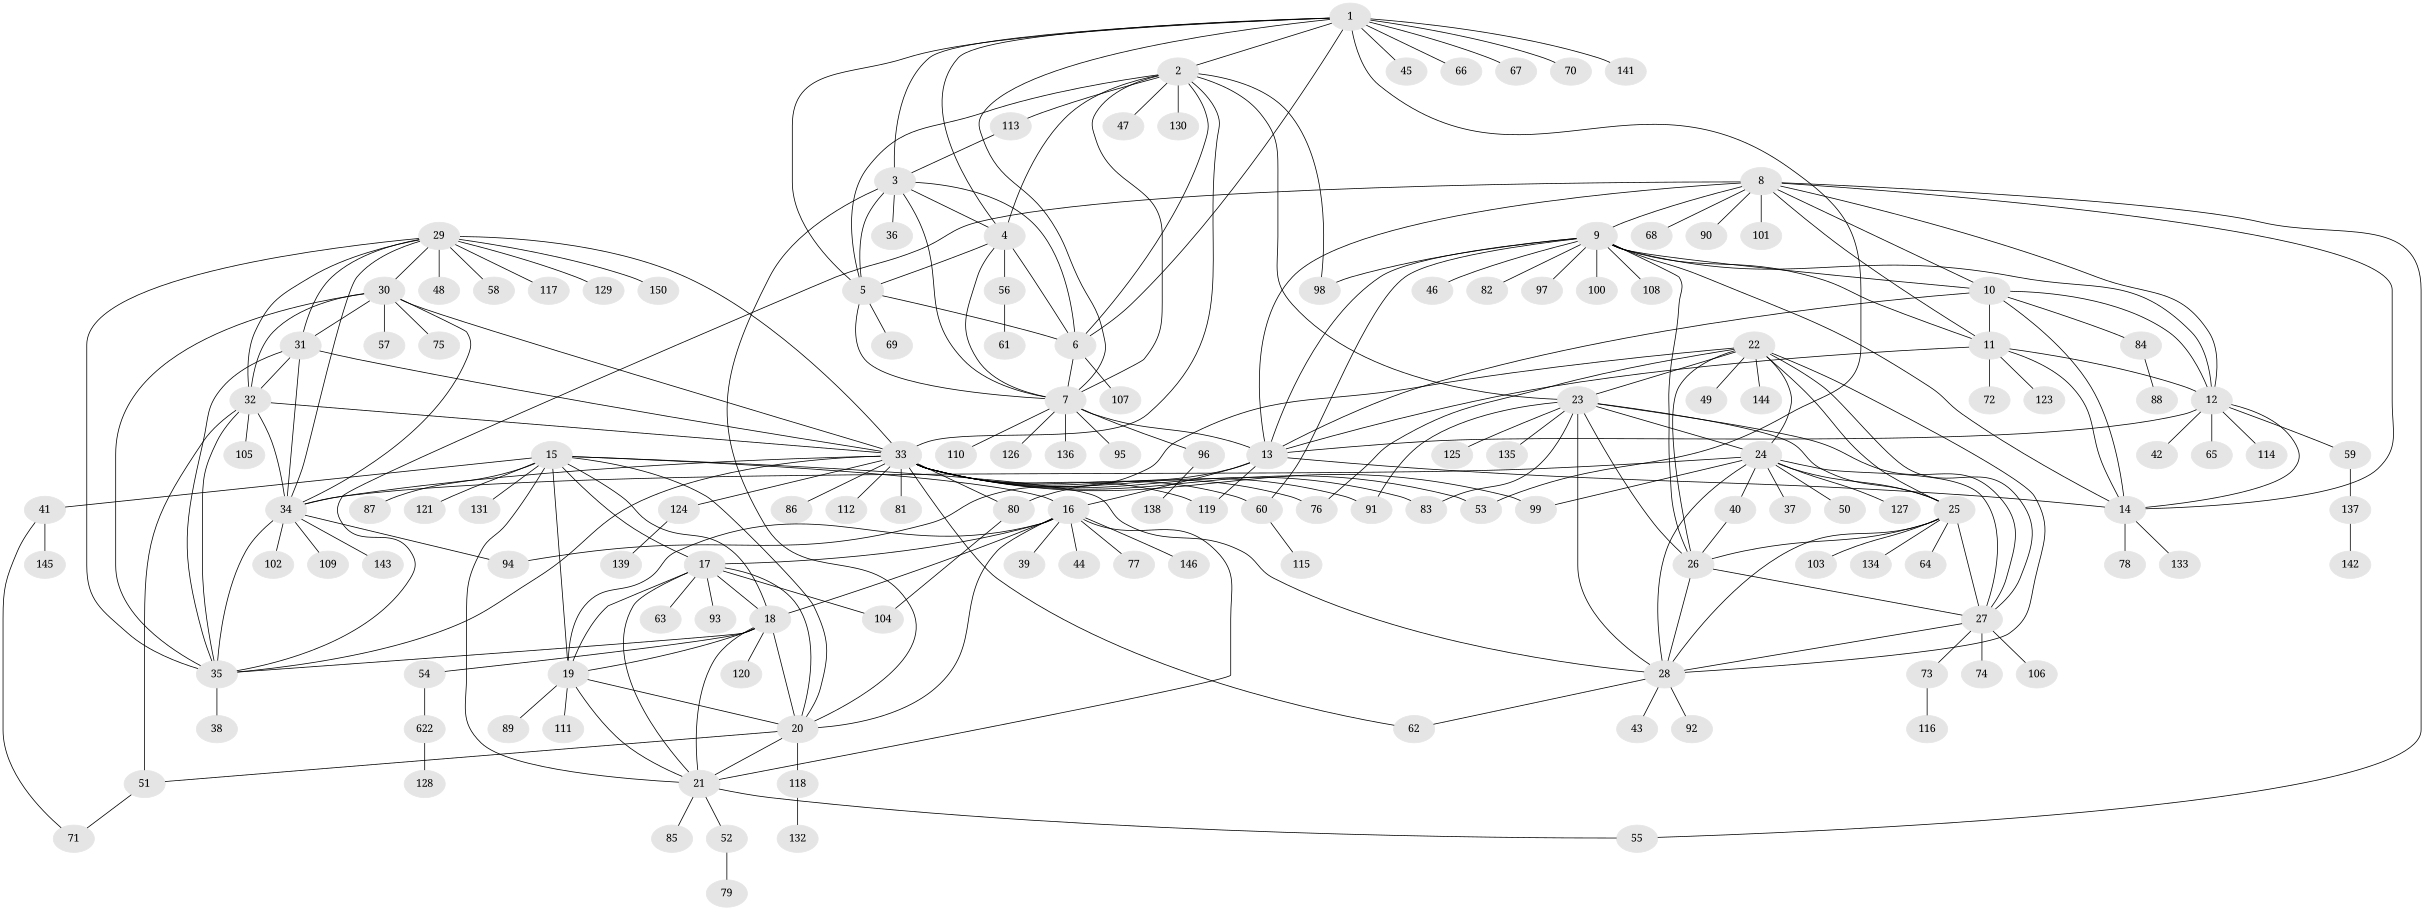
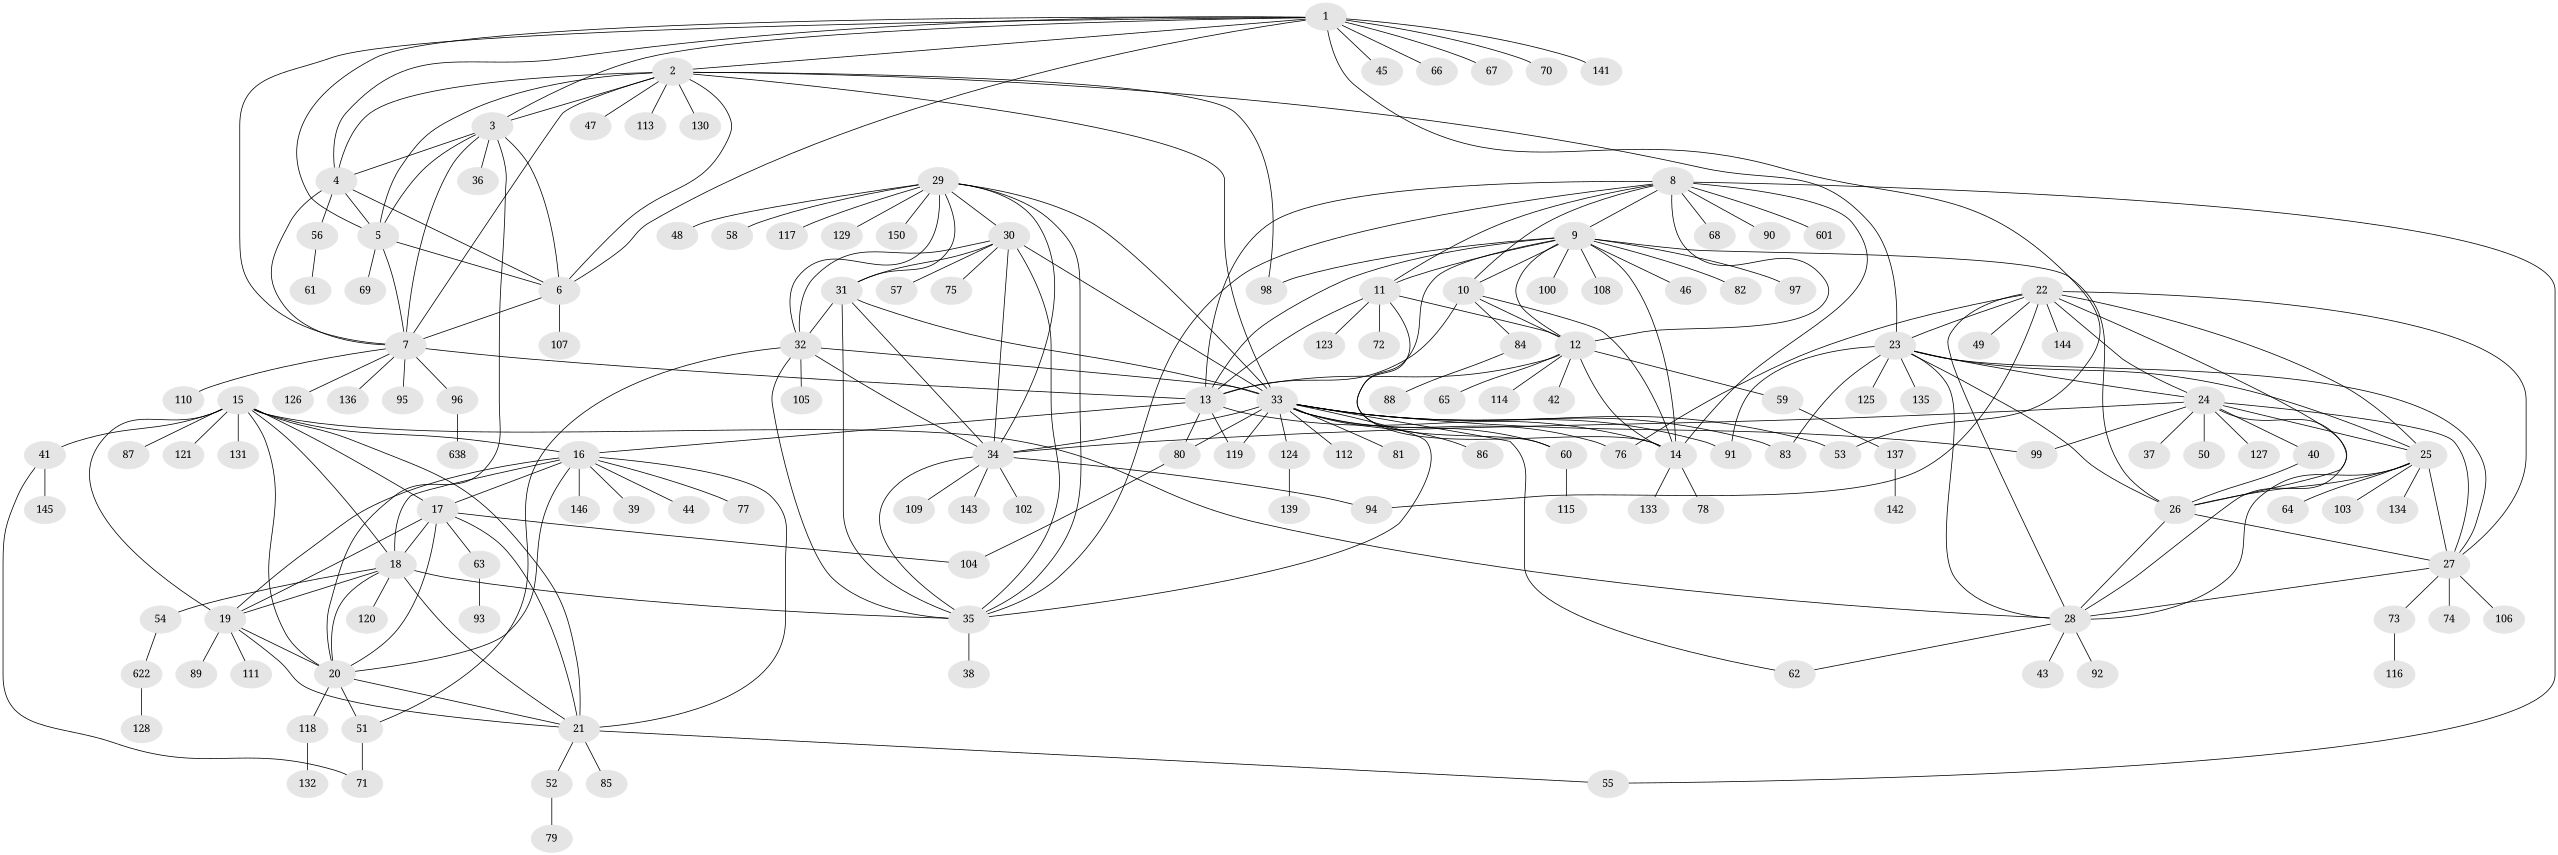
edge "113" -- "3": now "2" -- "3"
node "101": label "101" -> "601"
edge "10" -- "11": removed
node "138": label "138" -> "638"
edge "17" -- "93": now "63" -- "93"
